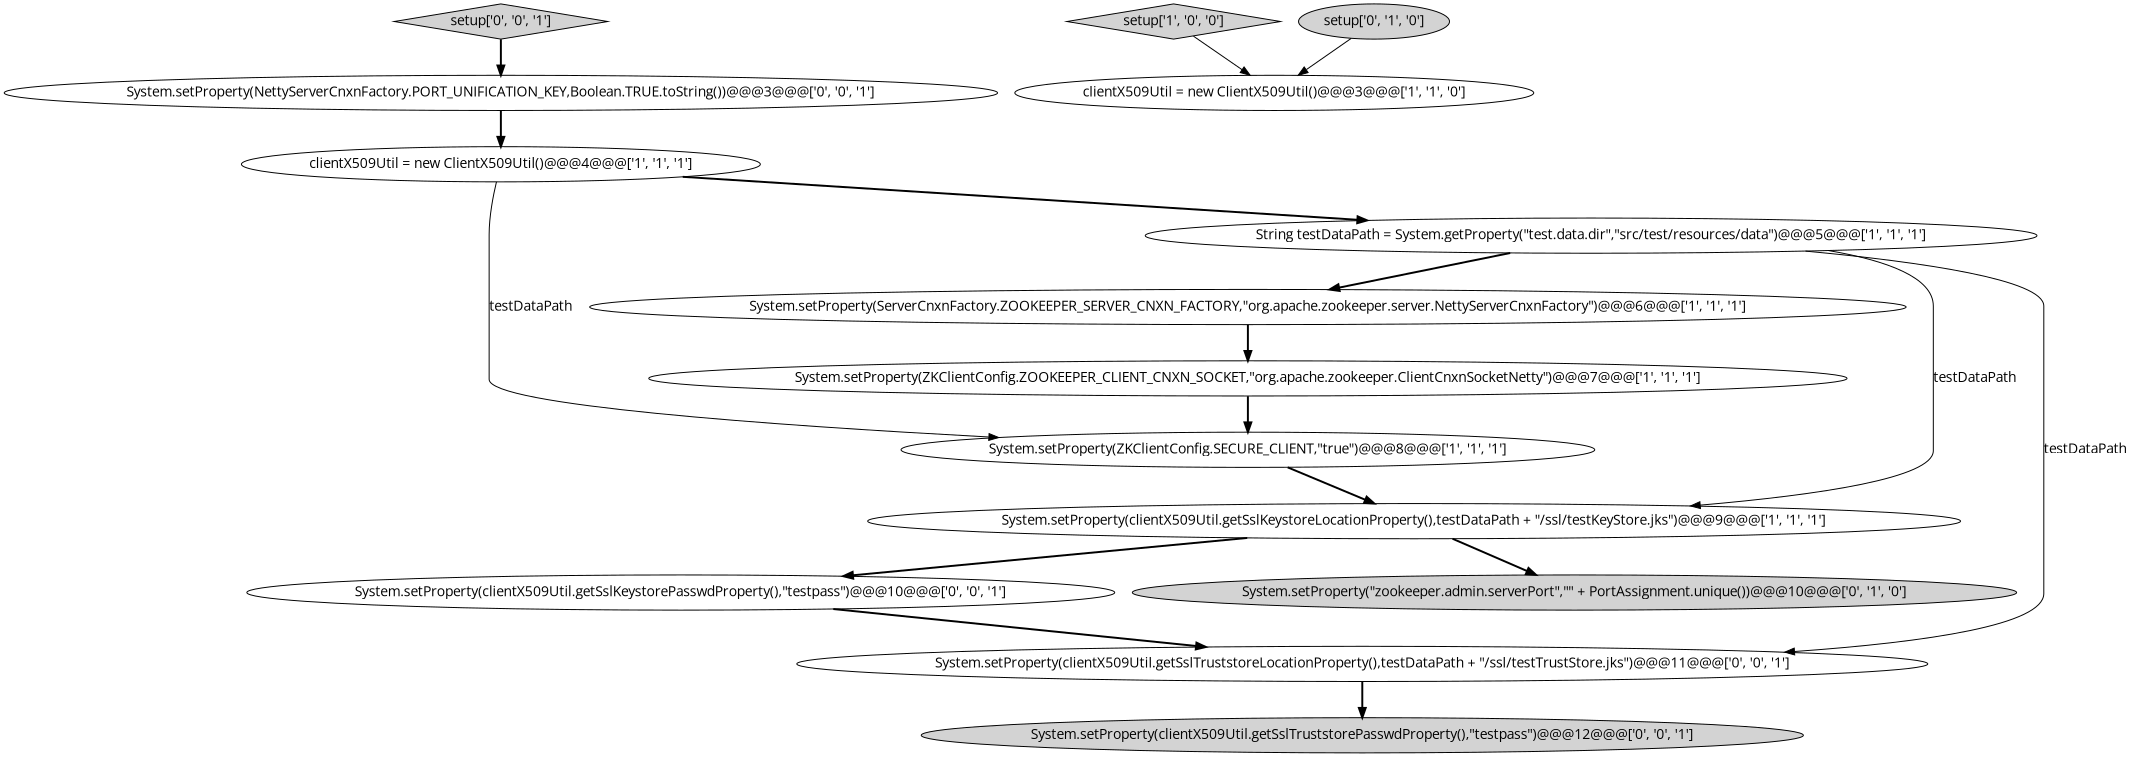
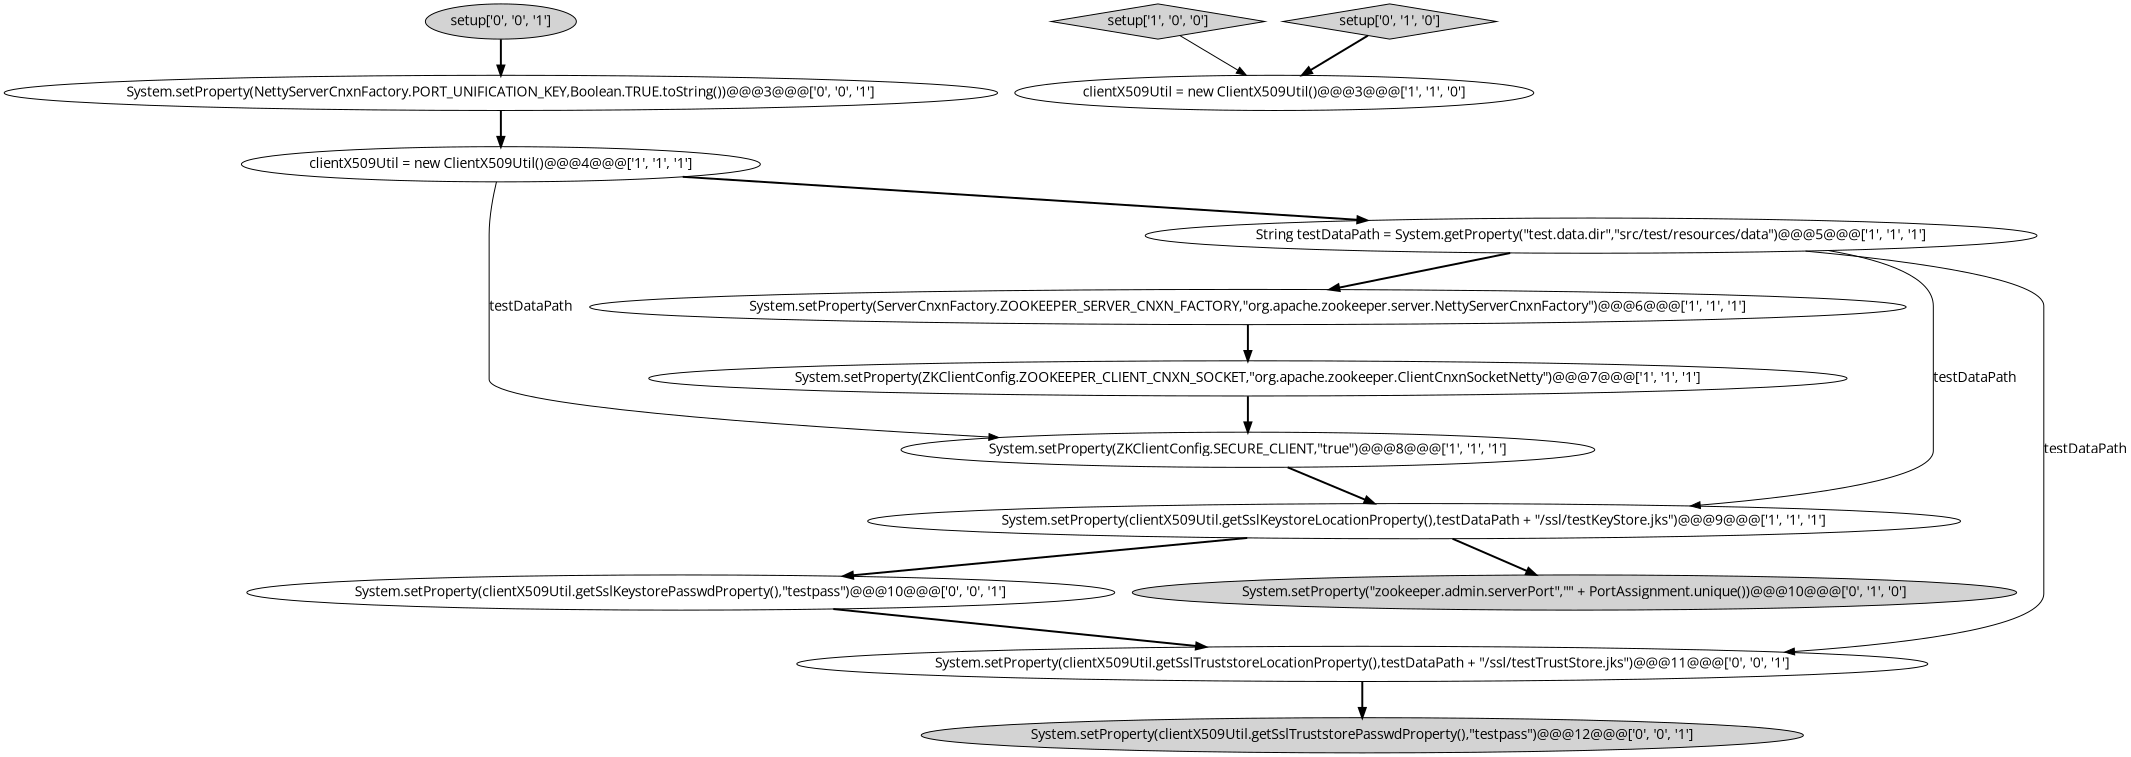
node "setup['0', '0', '1']": shape diamond -> ellipse
node "setup['0', '1', '0']": shape ellipse -> diamond
edge "setup['0', '1', '0']" -> "clientX509Util = new ClientX509Util()@@@3@@@['1', '1', '0']": style solid -> bold
